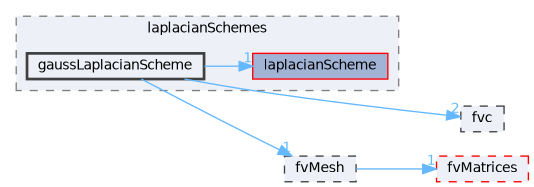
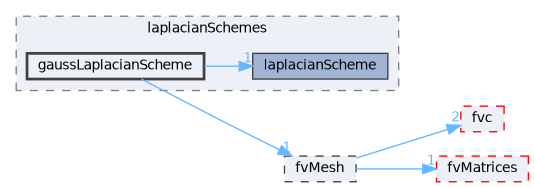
node "laplacianScheme": color red -> grey25
edge "gaussLaplacianScheme" -> "fvc": now "fvMesh" -> "fvc"
node "fvc": color grey25 -> red
